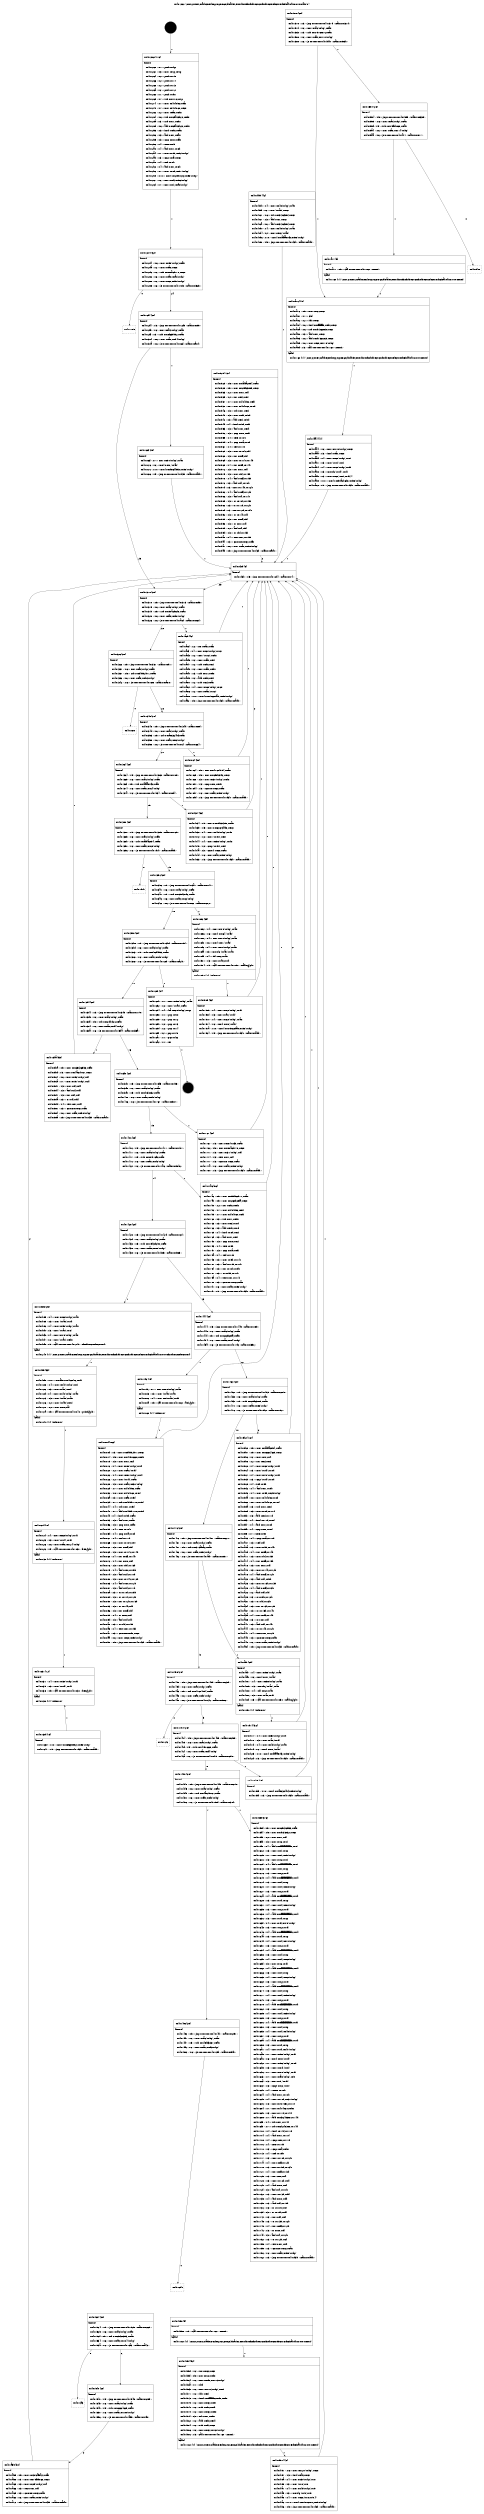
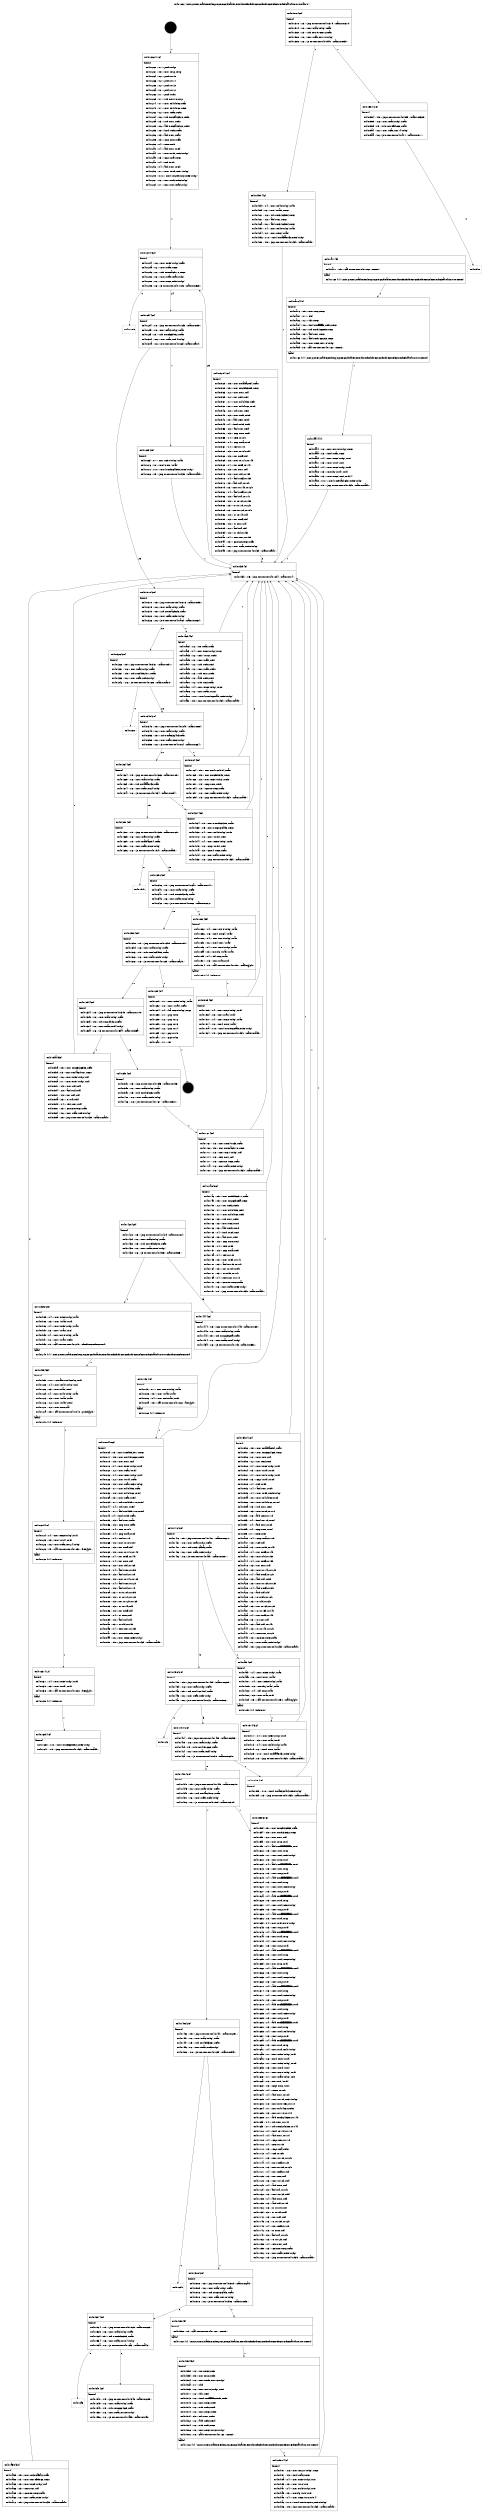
edge "0x401578 [28]" -> "0x401a7c [40]": now "0x401578 [28]" -> "0x401bbb [42]"
edge "0x401594 [28]" -> "0x401a77 [5]": removed, label "1"
edge "0x401d3b [5]" -> "0x401310 [28]": now "0x401d3b [5]" -> "0x4012d4 [32]"
node "0x40140c [28]": removed
edge "0x401444 [28]" -> "0x4017fc [19]": removed, label "1"
node "0x401460 [28]": removed
edge "0x401c3d [15]" -> "0x401c31 [12]": reversed
node "0x401508 [28]": added
edge "0x401540 [28]" -> "0x401a59 [30]": removed, label "2"
